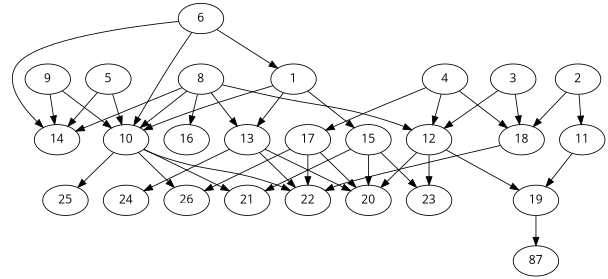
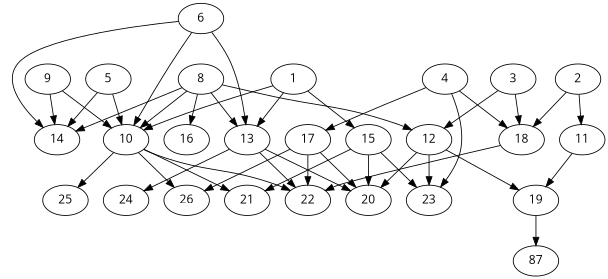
edge "6" -> "1": now "6" -> "13"
edge "4" -> "12": now "4" -> "23"
